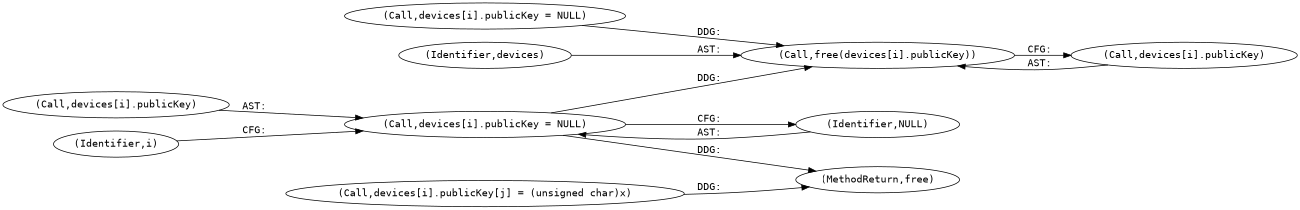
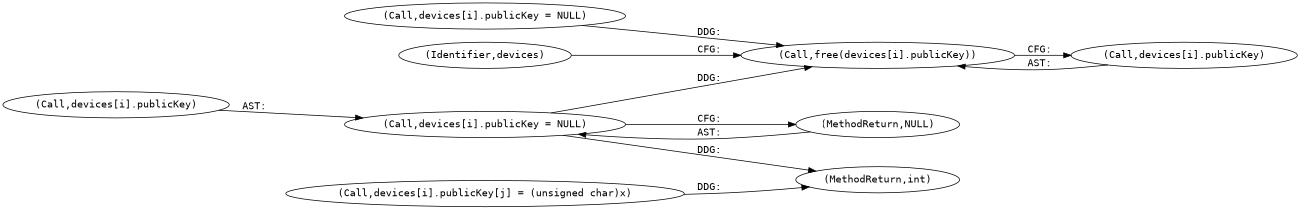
edge "(Identifier,devices)" -> "(Call,free(devices[i].publicKey))": label "AST: " -> "CFG: "
node "(Identifier,NULL)": label "(Identifier,NULL)" -> "(MethodReturn,NULL)"
node "(Identifier,i)": removed
node "(MethodReturn,free)": label "(MethodReturn,free)" -> "(MethodReturn,int)"
